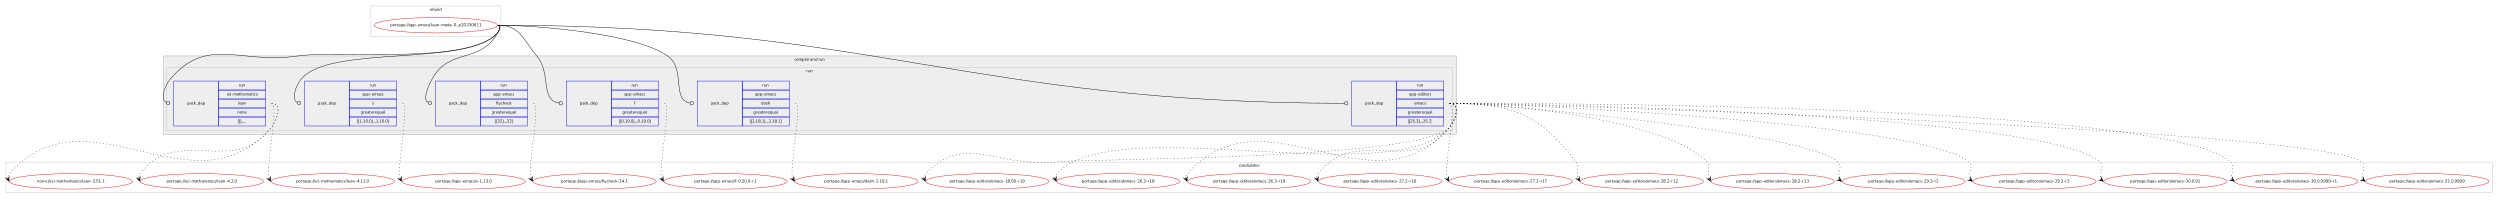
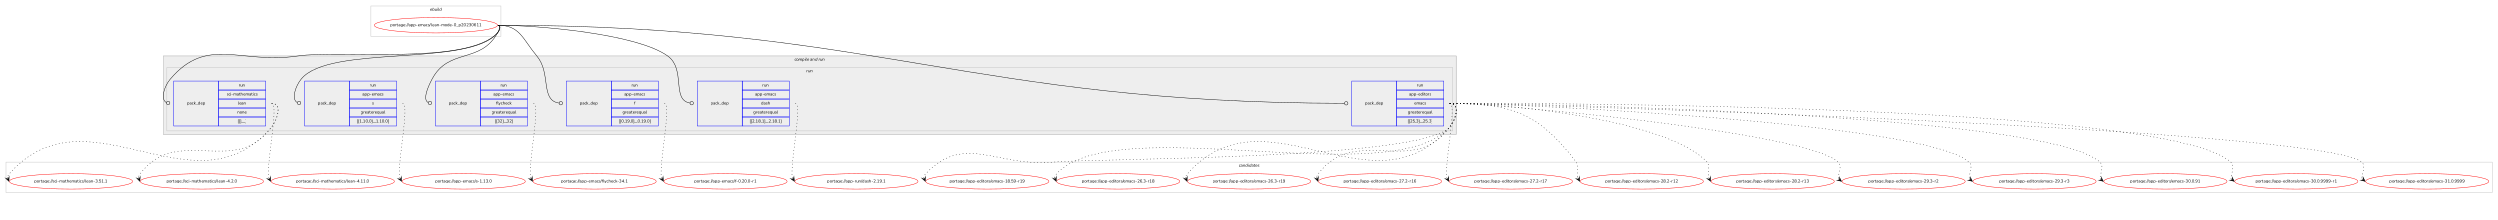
node "none://sci-mathematics/lean-3.51.1": label "none://sci-mathematics/lean-3.51.1" -> "portage://sci-mathematics/lean-3.51.1"
node "portage://app-emacs/dash-2.19.1": label "portage://app-emacs/dash-2.19.1" -> "portage://app-run/dash-2.19.1"
